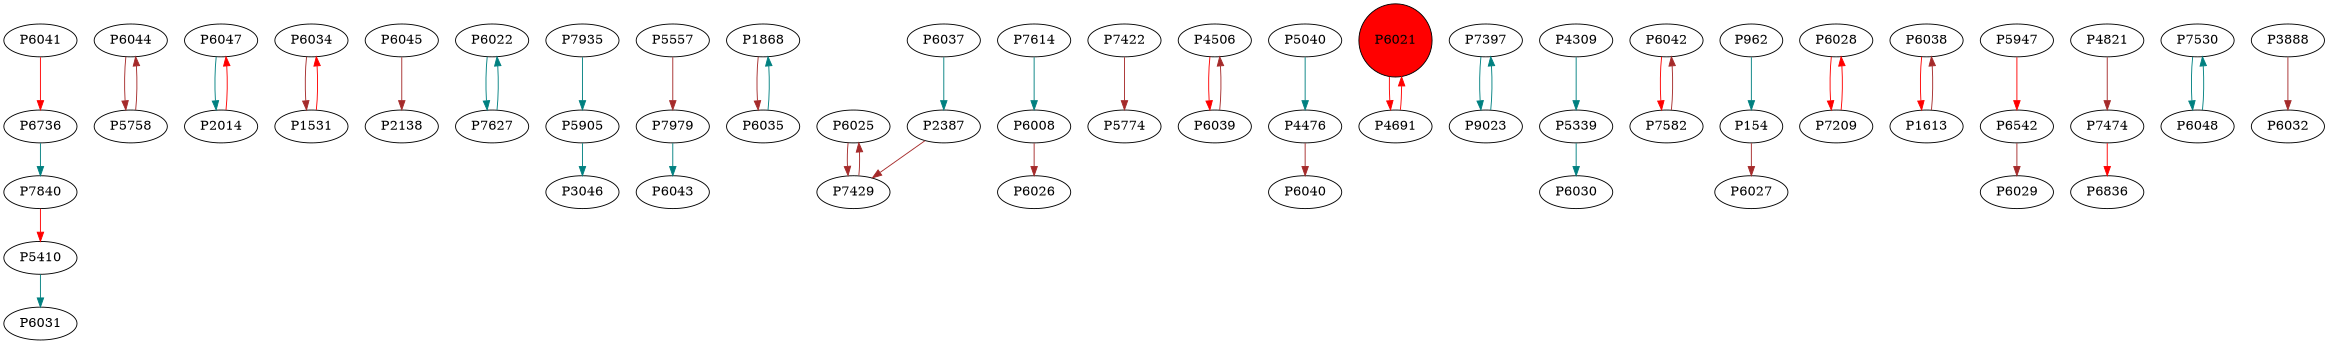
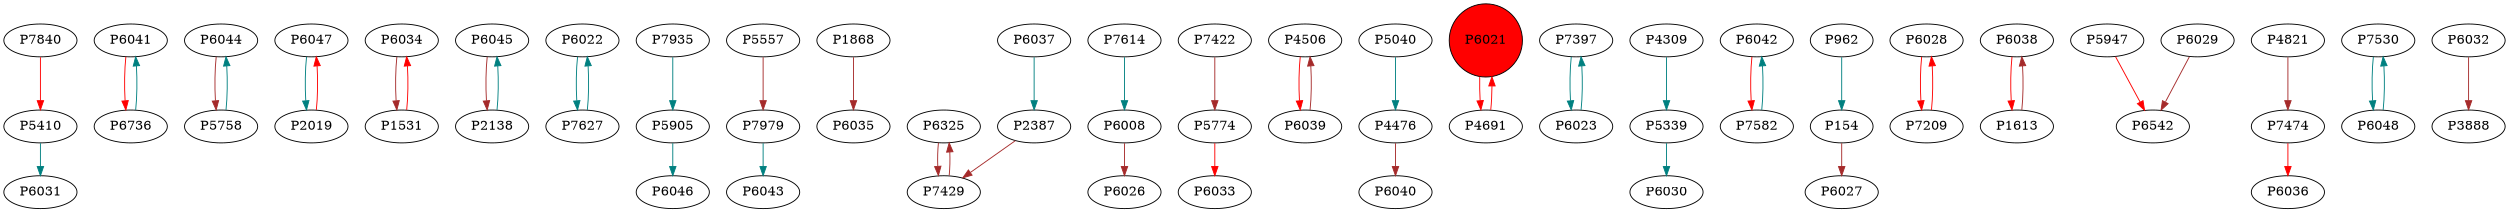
edge "P3888" -> "P6032": reversed
edge "P5758" -> "P6044": color brown -> teal
edge "P2138" -> "P6045": added
edge "P6035" -> "P1868": removed
edge "P7582" -> "P6042": color brown -> teal
node "P2014": label "P2014" -> "P2019"
node "P6025": label "P6025" -> "P6325"
node "P9023": label "P9023" -> "P6023"
edge "P6736" -> "P7840": now "P6736" -> "P6041"
edge "P6542" -> "P6029": reversed
node "P3046": label "P3046" -> "P6046"
node "P6033": added
node "P6836": label "P6836" -> "P6036"
